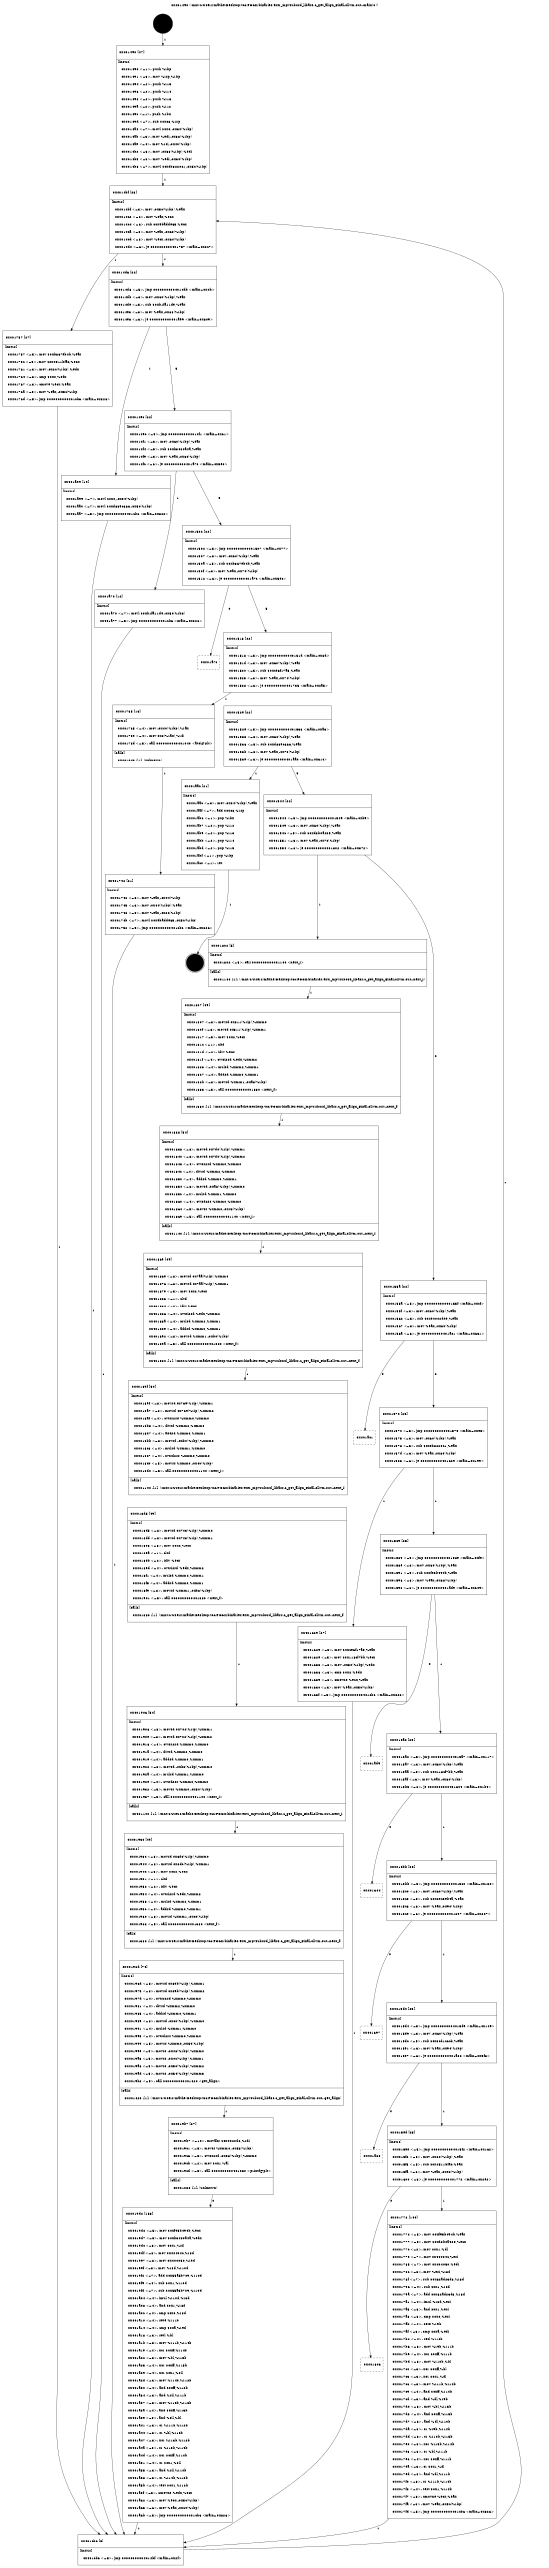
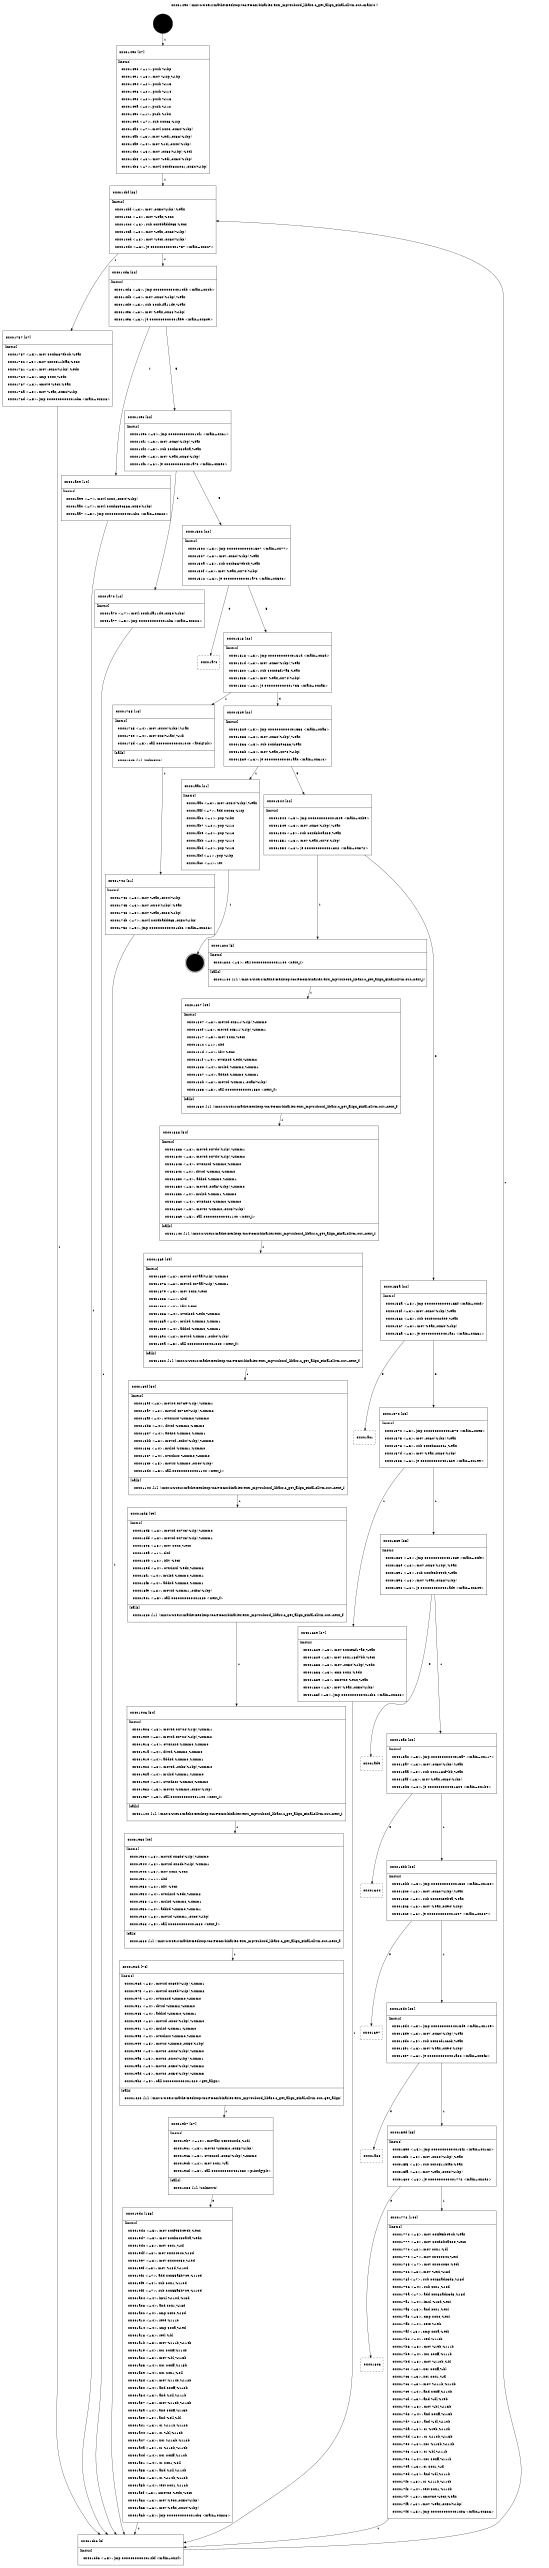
edge "0x401518 [22]" -> "0x40152e [22]": added, label "4"
edge "0x40189f [54]" -> "0x4018d5 [49]": added, label "1"
